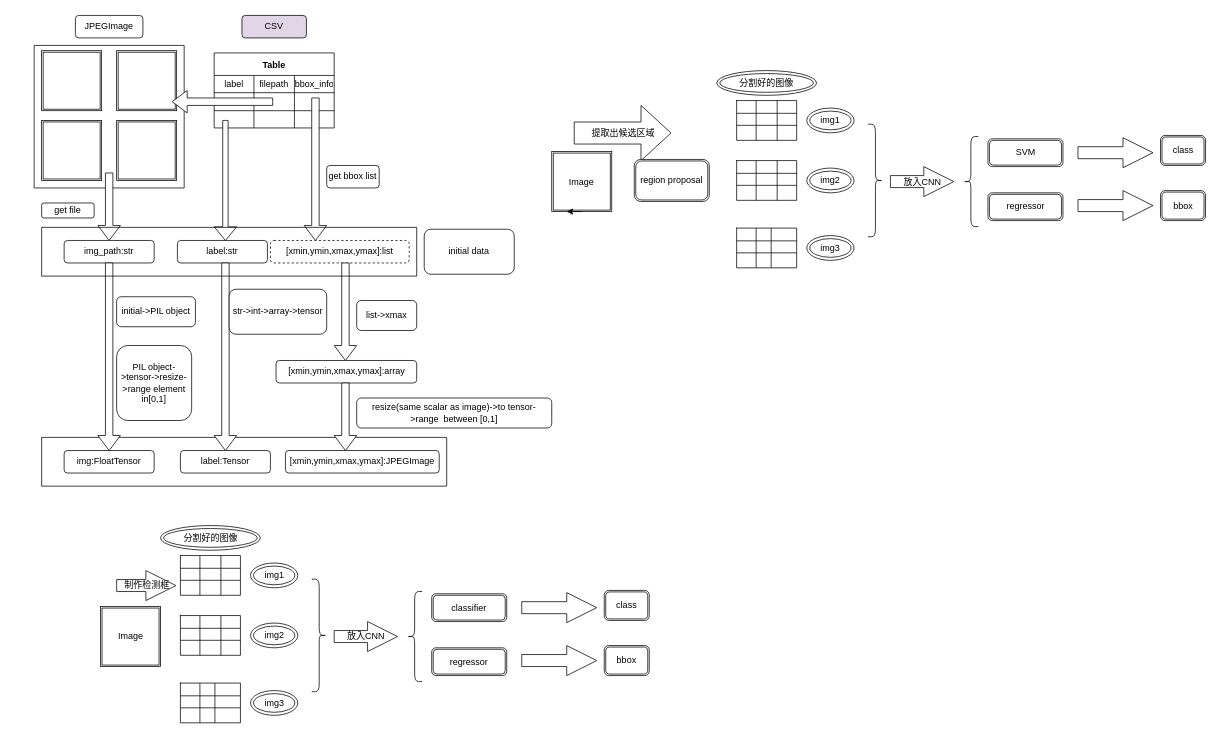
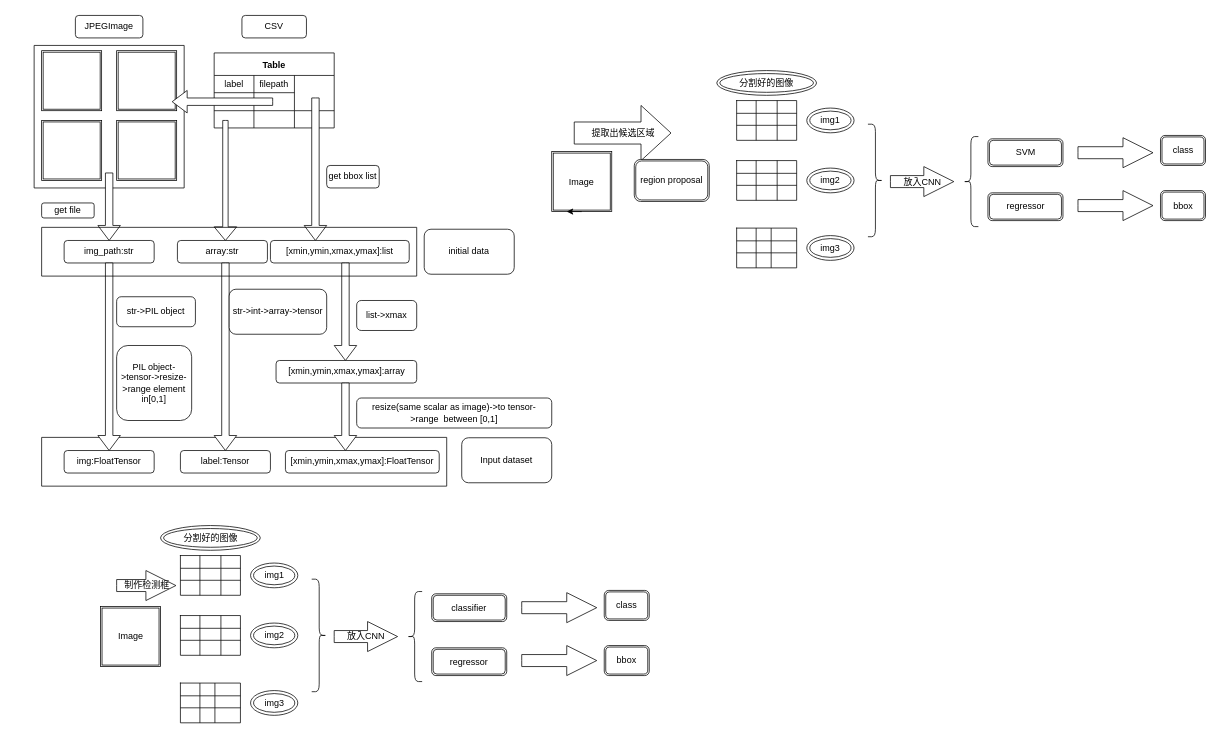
node "CSV": fillcolor #e1d5e7 -> #ffffff
node "bbox_info": removed
node "label:str": label "label:str" -> "array:str"
node "[xmin,ymin,xmax,ymax]:list": style dashed -> solid
node "initial->PIL object": label "initial->PIL object" -> "str->PIL object"
node "Input dataset": added
node "[xmin,ymin,xmax,ymax]:JPEGImage": label "[xmin,ymin,xmax,ymax]:JPEGImage" -> "[xmin,ymin,xmax,ymax]:FloatTensor"
